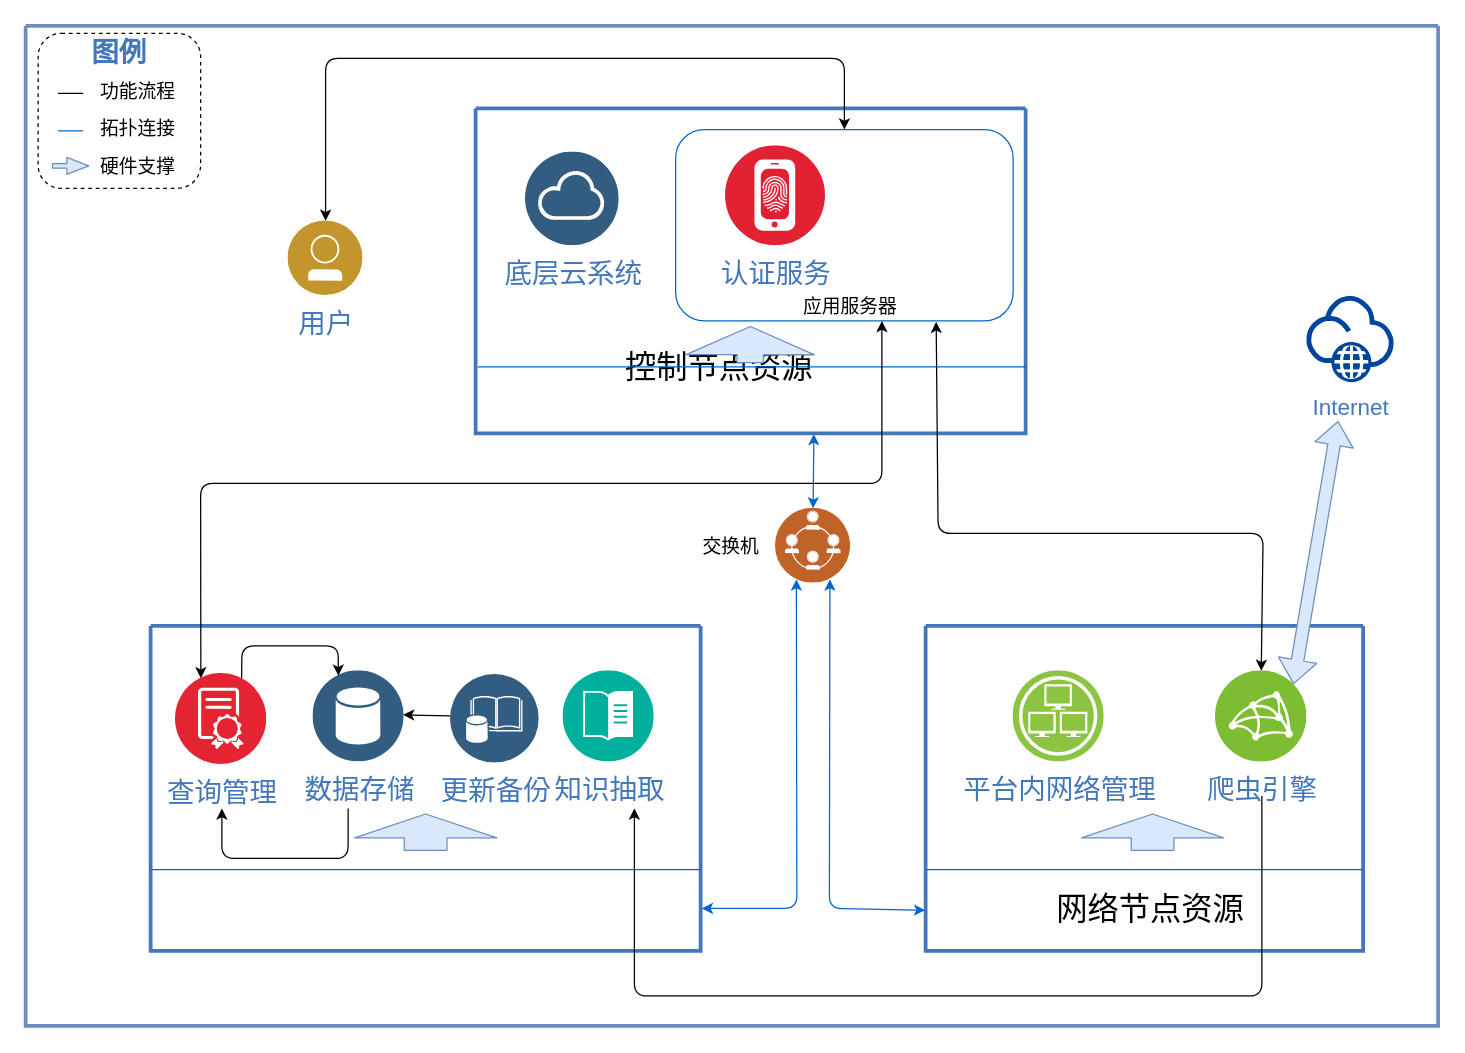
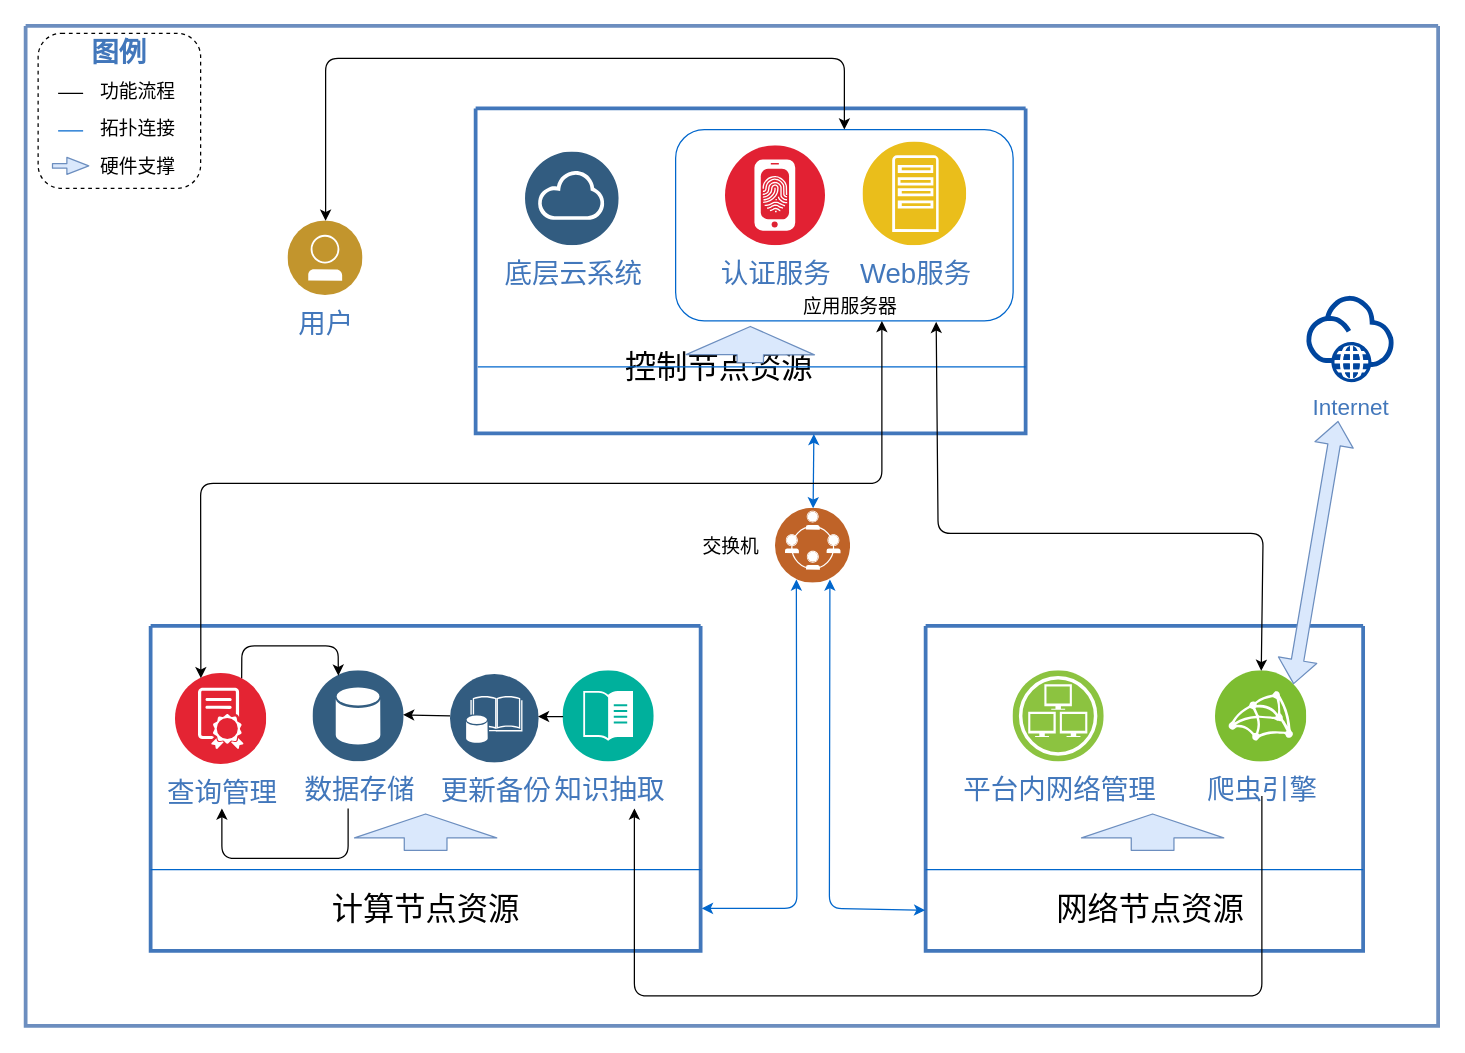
node "Web服务": added
edge "知识抽取" -> "更新备份": added
node "计算节点资源": added
